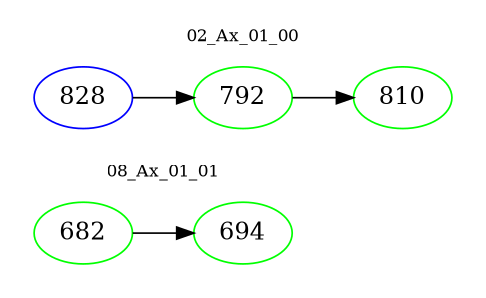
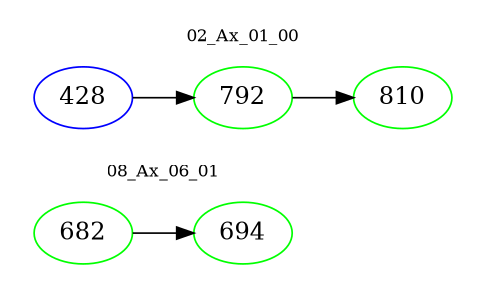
node "828": label "828" -> "428"
cluster "08_Ax_01_01": label "08_Ax_01_01" -> "08_Ax_06_01"
